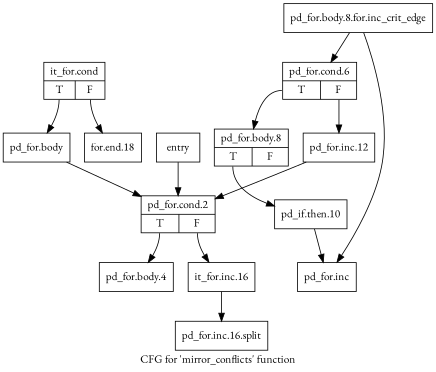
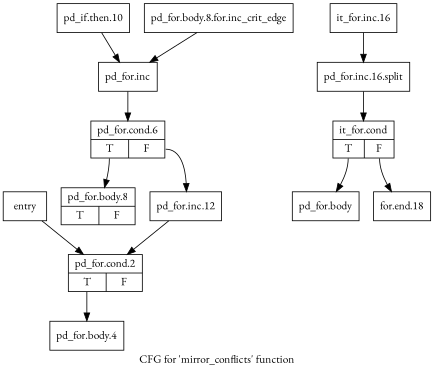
edge "pd_for.body.8.for.inc_crit_edge" -> "pd_for.cond.6": now "pd_for.inc" -> "pd_for.cond.6"
edge "pd_for.inc.16.split" -> "it_for.cond": added
edge "pd_for.body" -> "pd_for.cond.2": removed
edge "pd_for.body.8" -> "pd_if.then.10": removed
edge "pd_for.cond.2" -> "it_for.inc.16": removed
